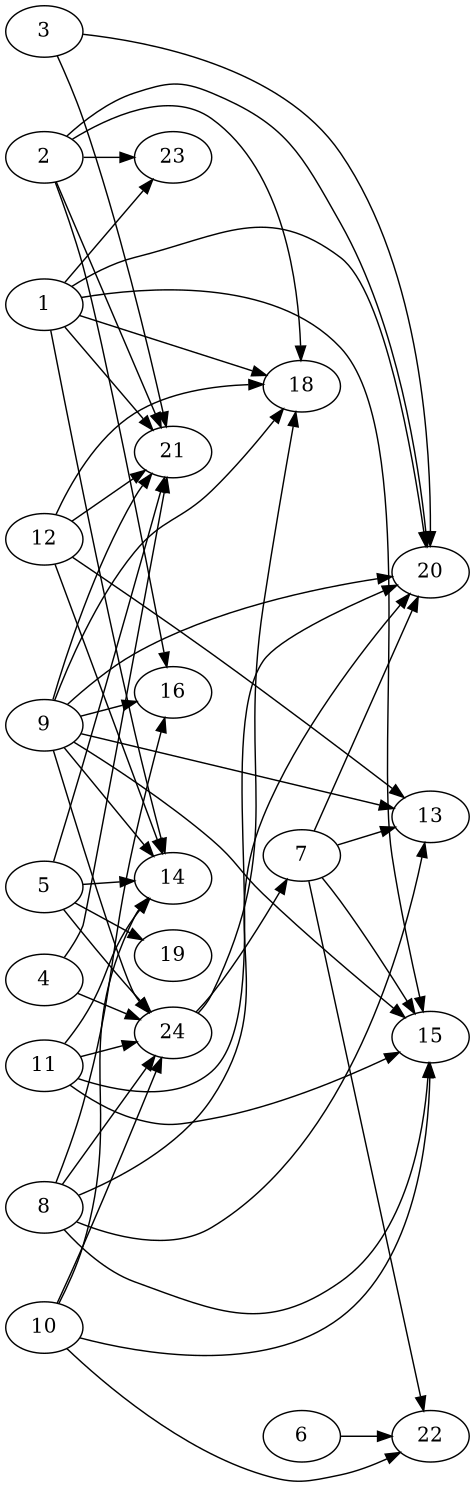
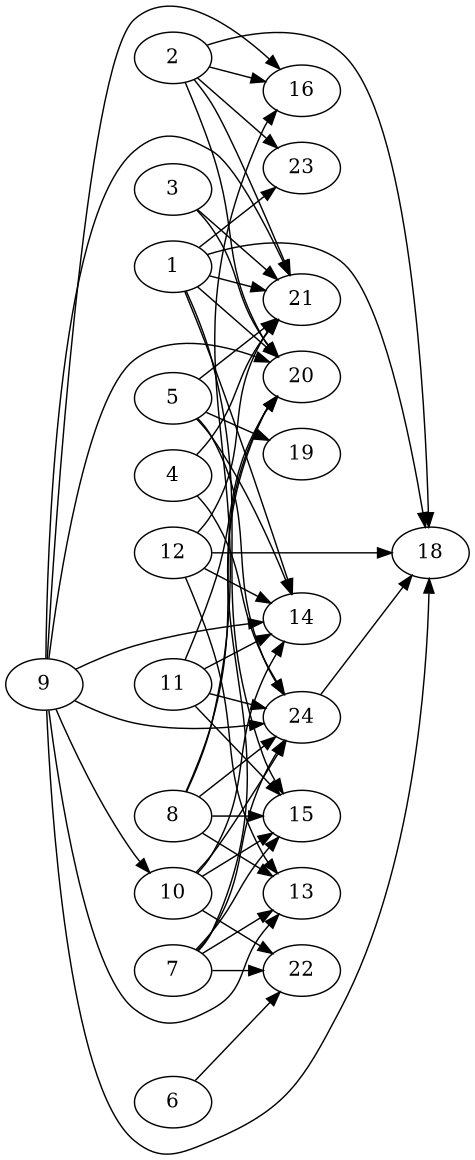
edge "9" -> "15": now "9" -> "10"
edge "24" -> "7": reversed
